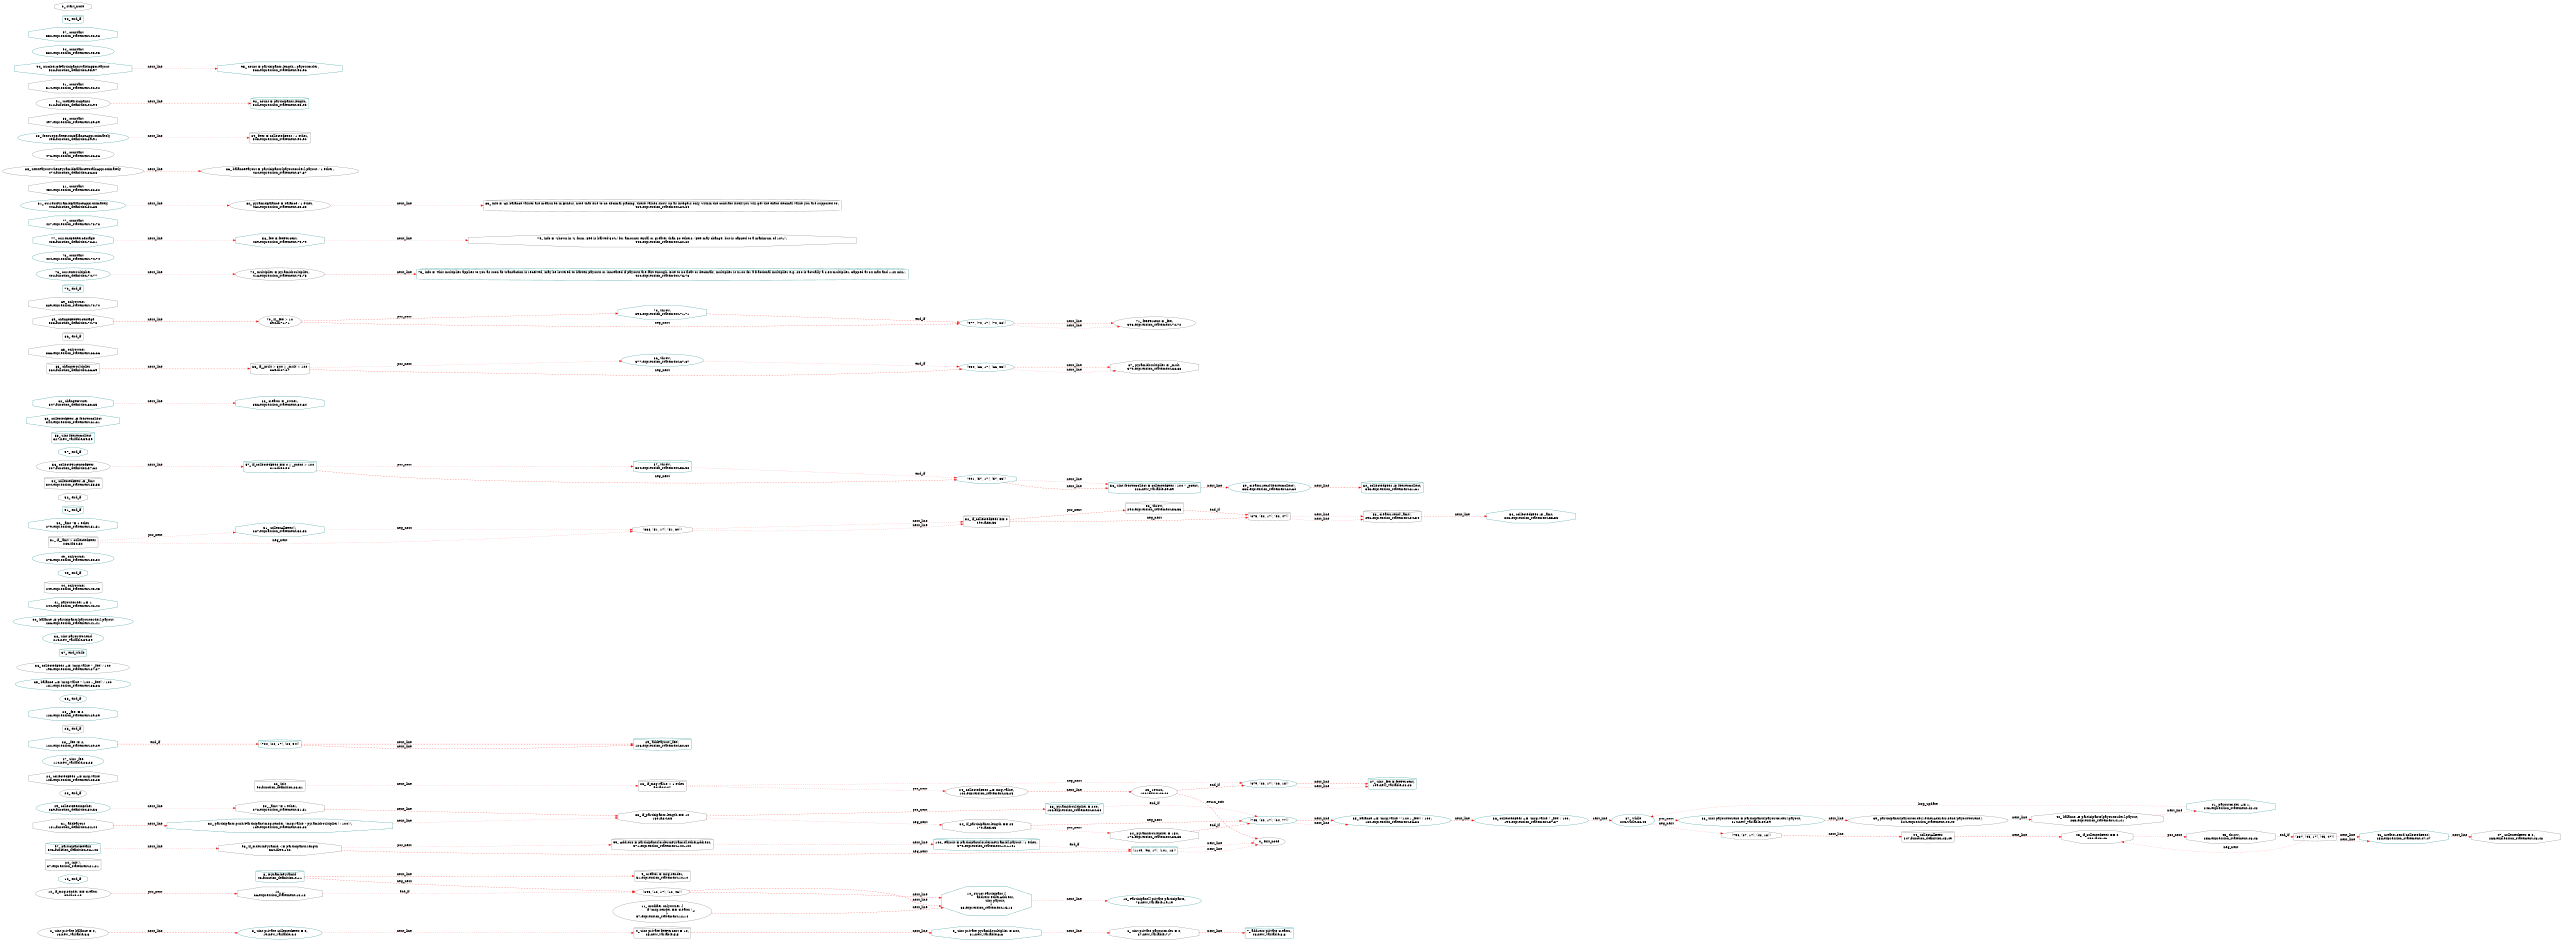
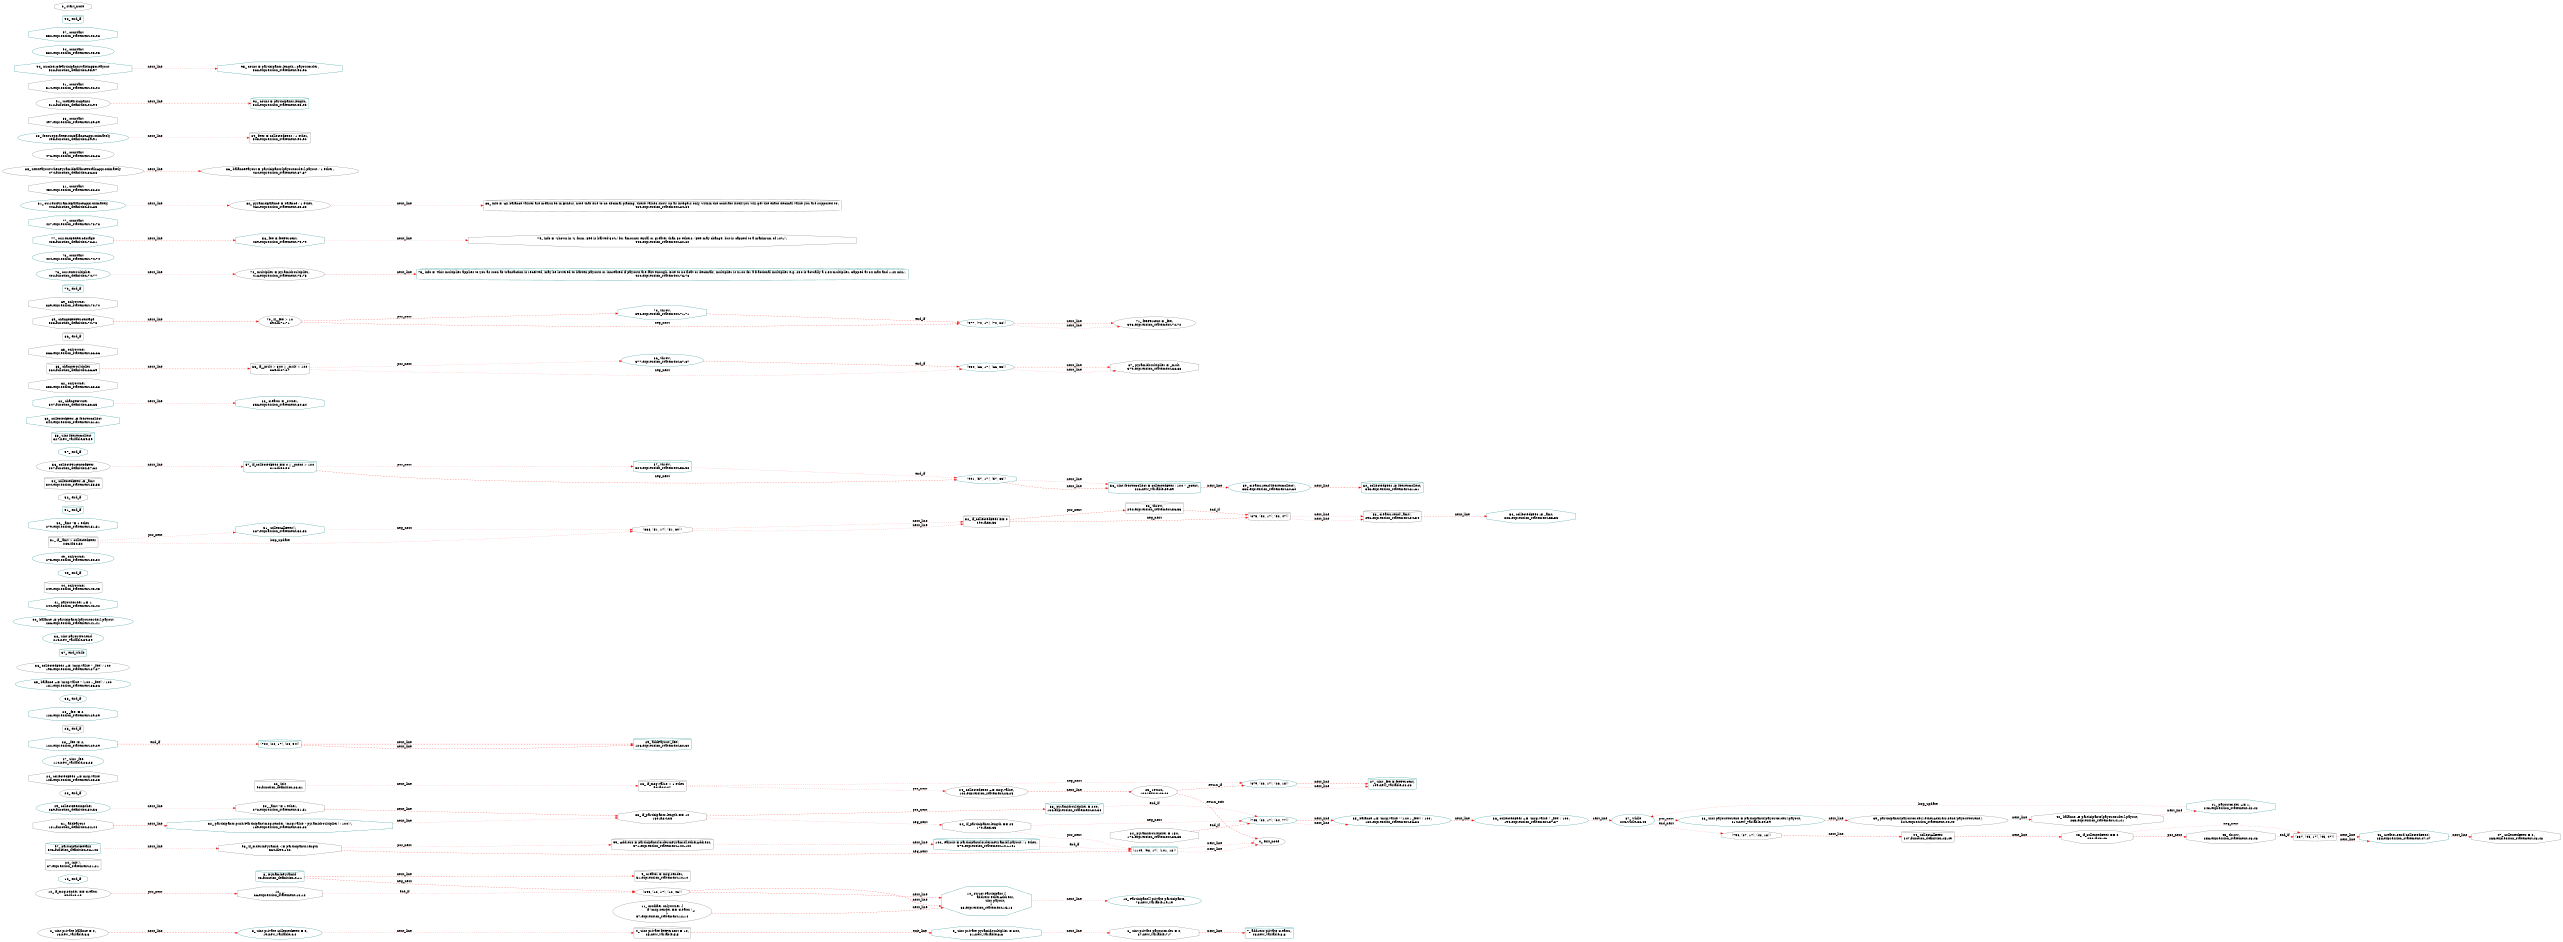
edge "77_ currentFeePercentage 425-function_definition-78-81" -> "58_ fee = feePercent; 439-expression_statement-79-79": style dotted -> dashed
edge "66_ throw; 377-expression_statement-67-67" -> "(954, (66, 17), (66, 55))": style dotted -> dashed
edge "66_ if__mult > 300 || _mult < 120 369-if-67-67" -> "(954, (66, 17), (66, 55))": style dashed -> dotted
node "62_ onlyowner 353-expression_statement-63-63": added
edge "51_ if__amt > collectedFees 283-if-52-52" -> "(868, (51, 17), (51, 60))": label "neg_next" -> "loop_update"
edge "25_ return; 108-return-26-26" -> "(679, (23, 17), (26, 18))": label "end_if" -> "return_if"
edge "34_ if_participants.length == 25 170-if-35-35" -> "(745, (33, 17), (34, 77))": style dashed -> dotted
edge "37_ while 205-while-38-43" -> "(790, (37, 17), (42, 18))": label "neg_next" -> "end_next"
edge "34_ if_participants.length == 25 170-if-35-35" -> "34_ pyramidMultiplier = 150; 176-expression_statement-35-35": now "34_ if_participants.length == 25 170-if-35-35" -> "(1149, (98, 17), (101, 18))"
edge "45_ if_collectedFees == 0 252-if-46-46" -> "45_ throw; 256-expression_statement-46-46": style dotted -> dashed
edge "(837, (45, 17), (45, 47))" -> "45_ if_collectedFees == 0 252-if-46-46": reversed
edge "4_ uint private feePercent = 10; 25-new_variable-5-5" -> "5_ uint private pyramidMultiplier = 300; 31-new_variable-6-6": label "next_line" -> "exit_line"
